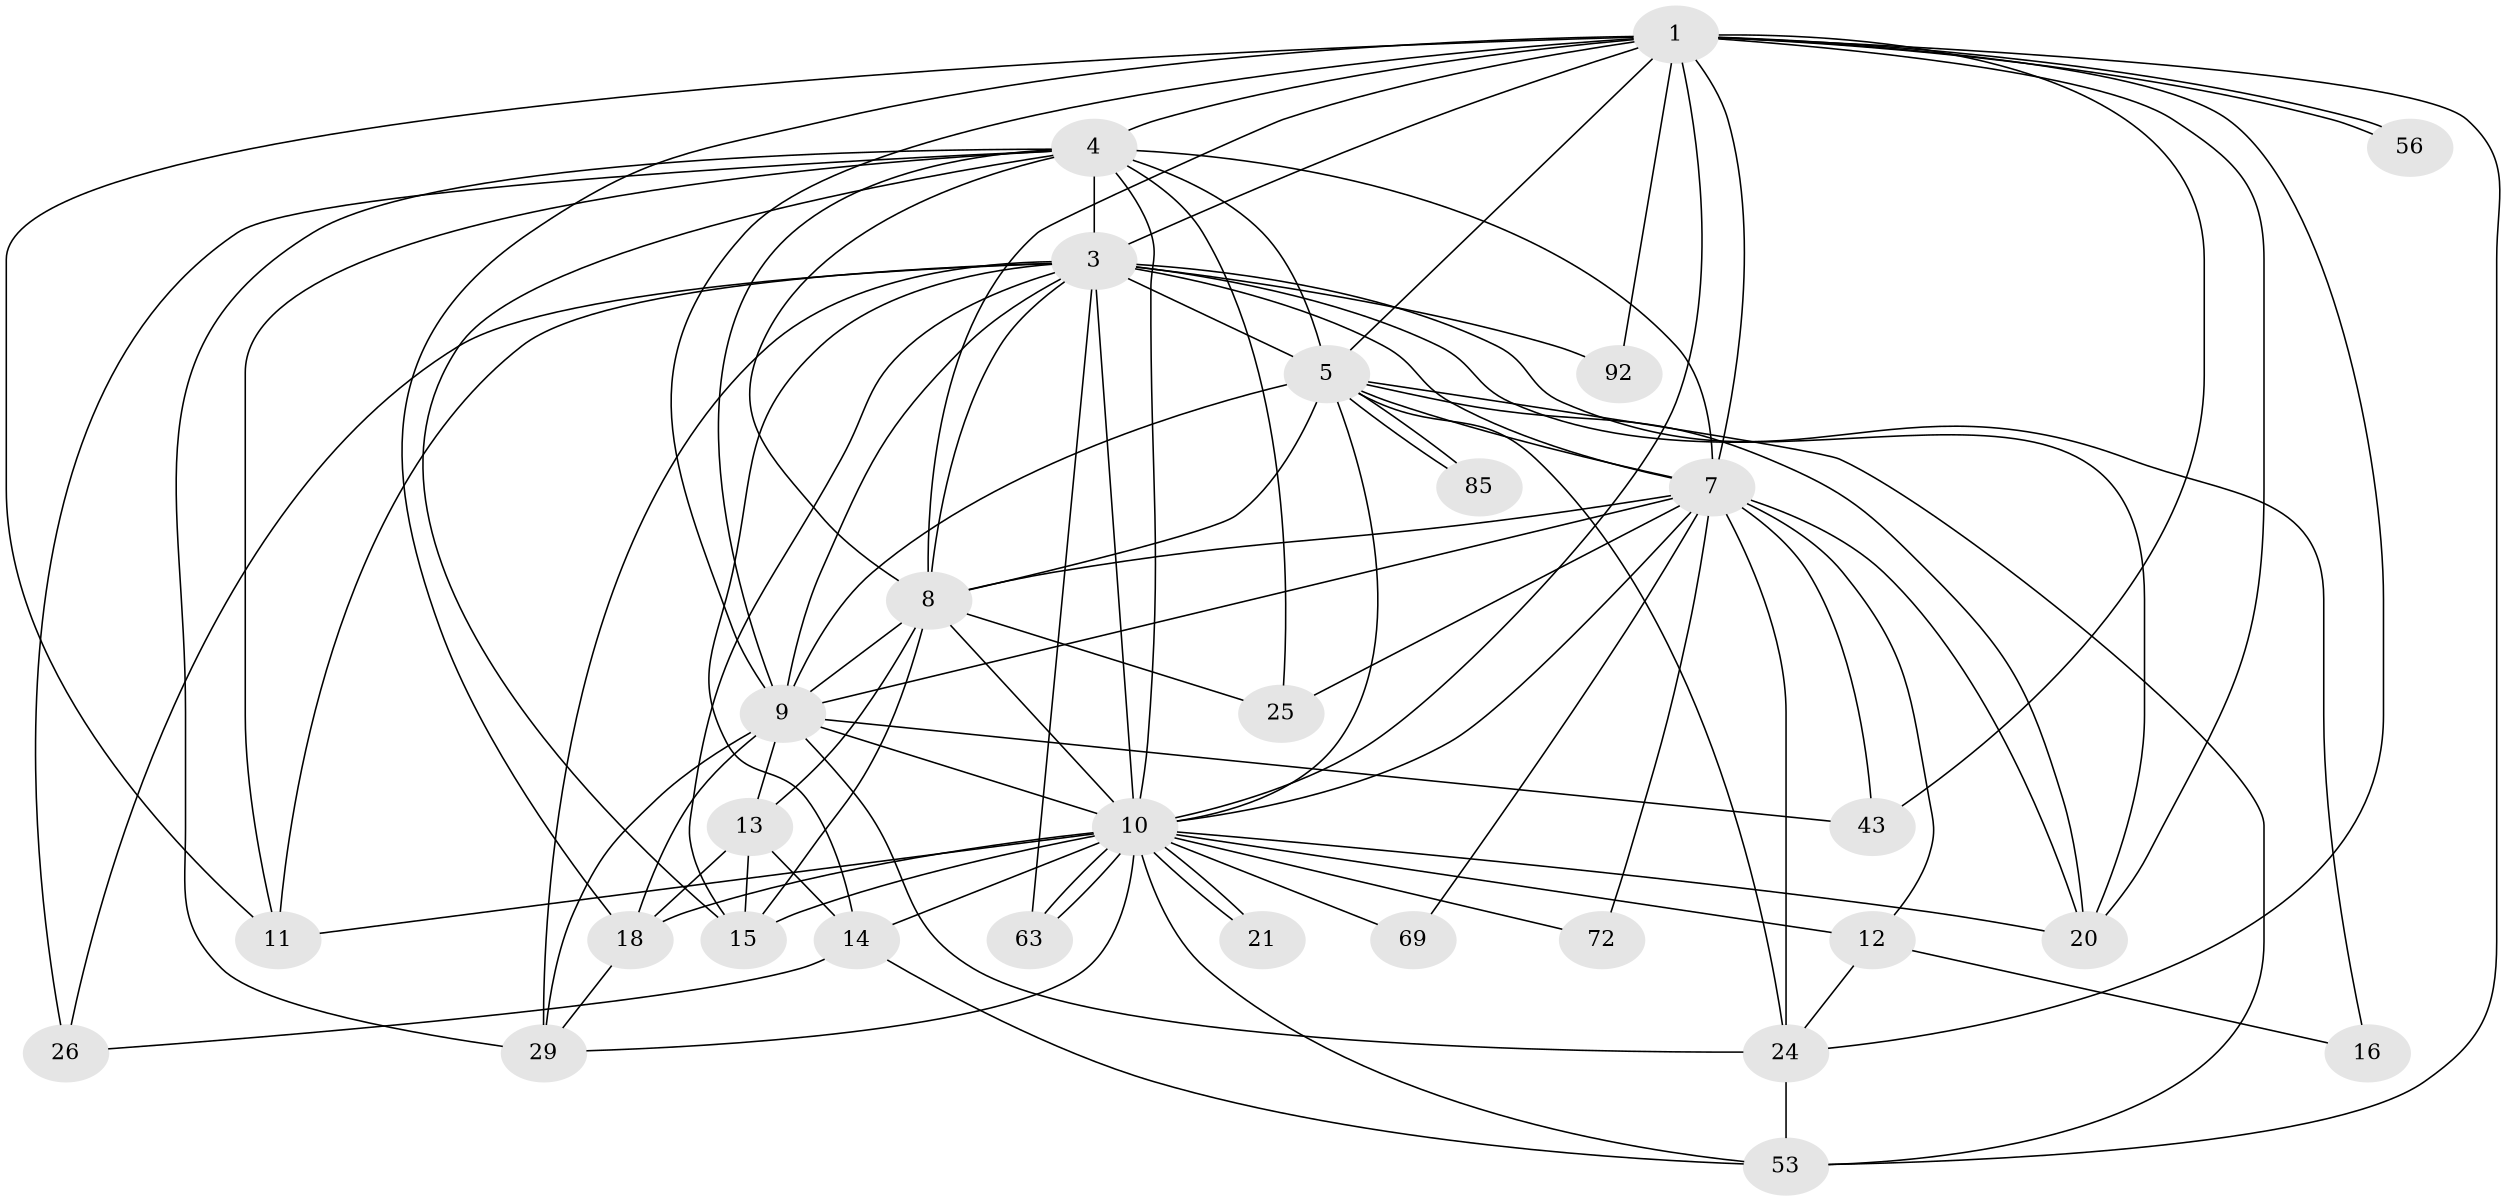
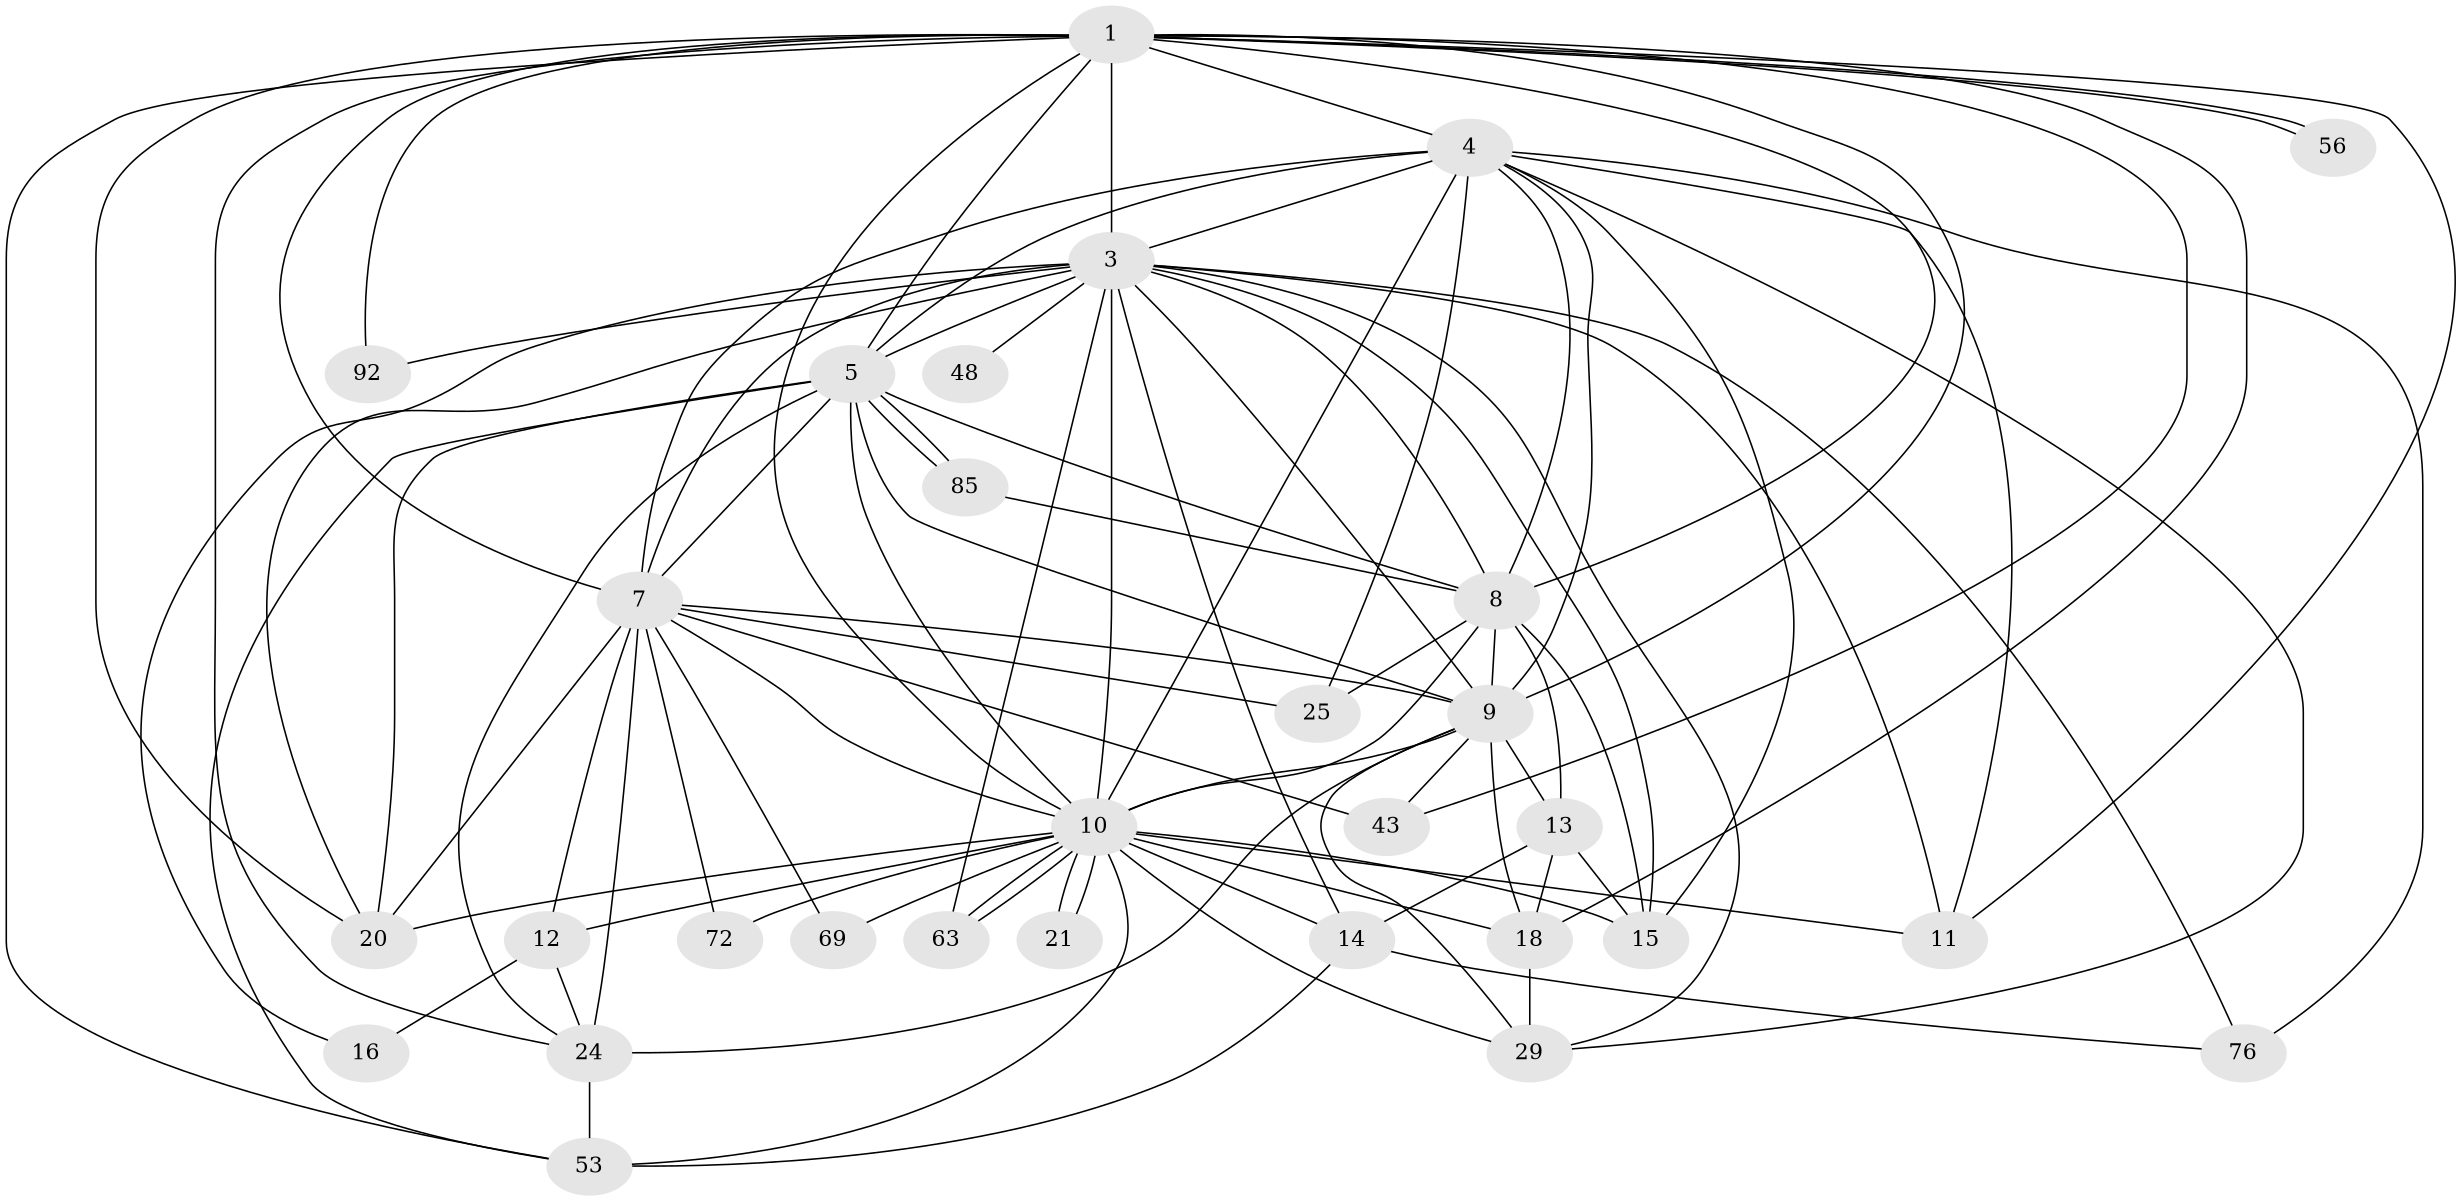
node "48": added
edge "7" -- "8": now "85" -- "8"
node "26": label "26" -> "76"
